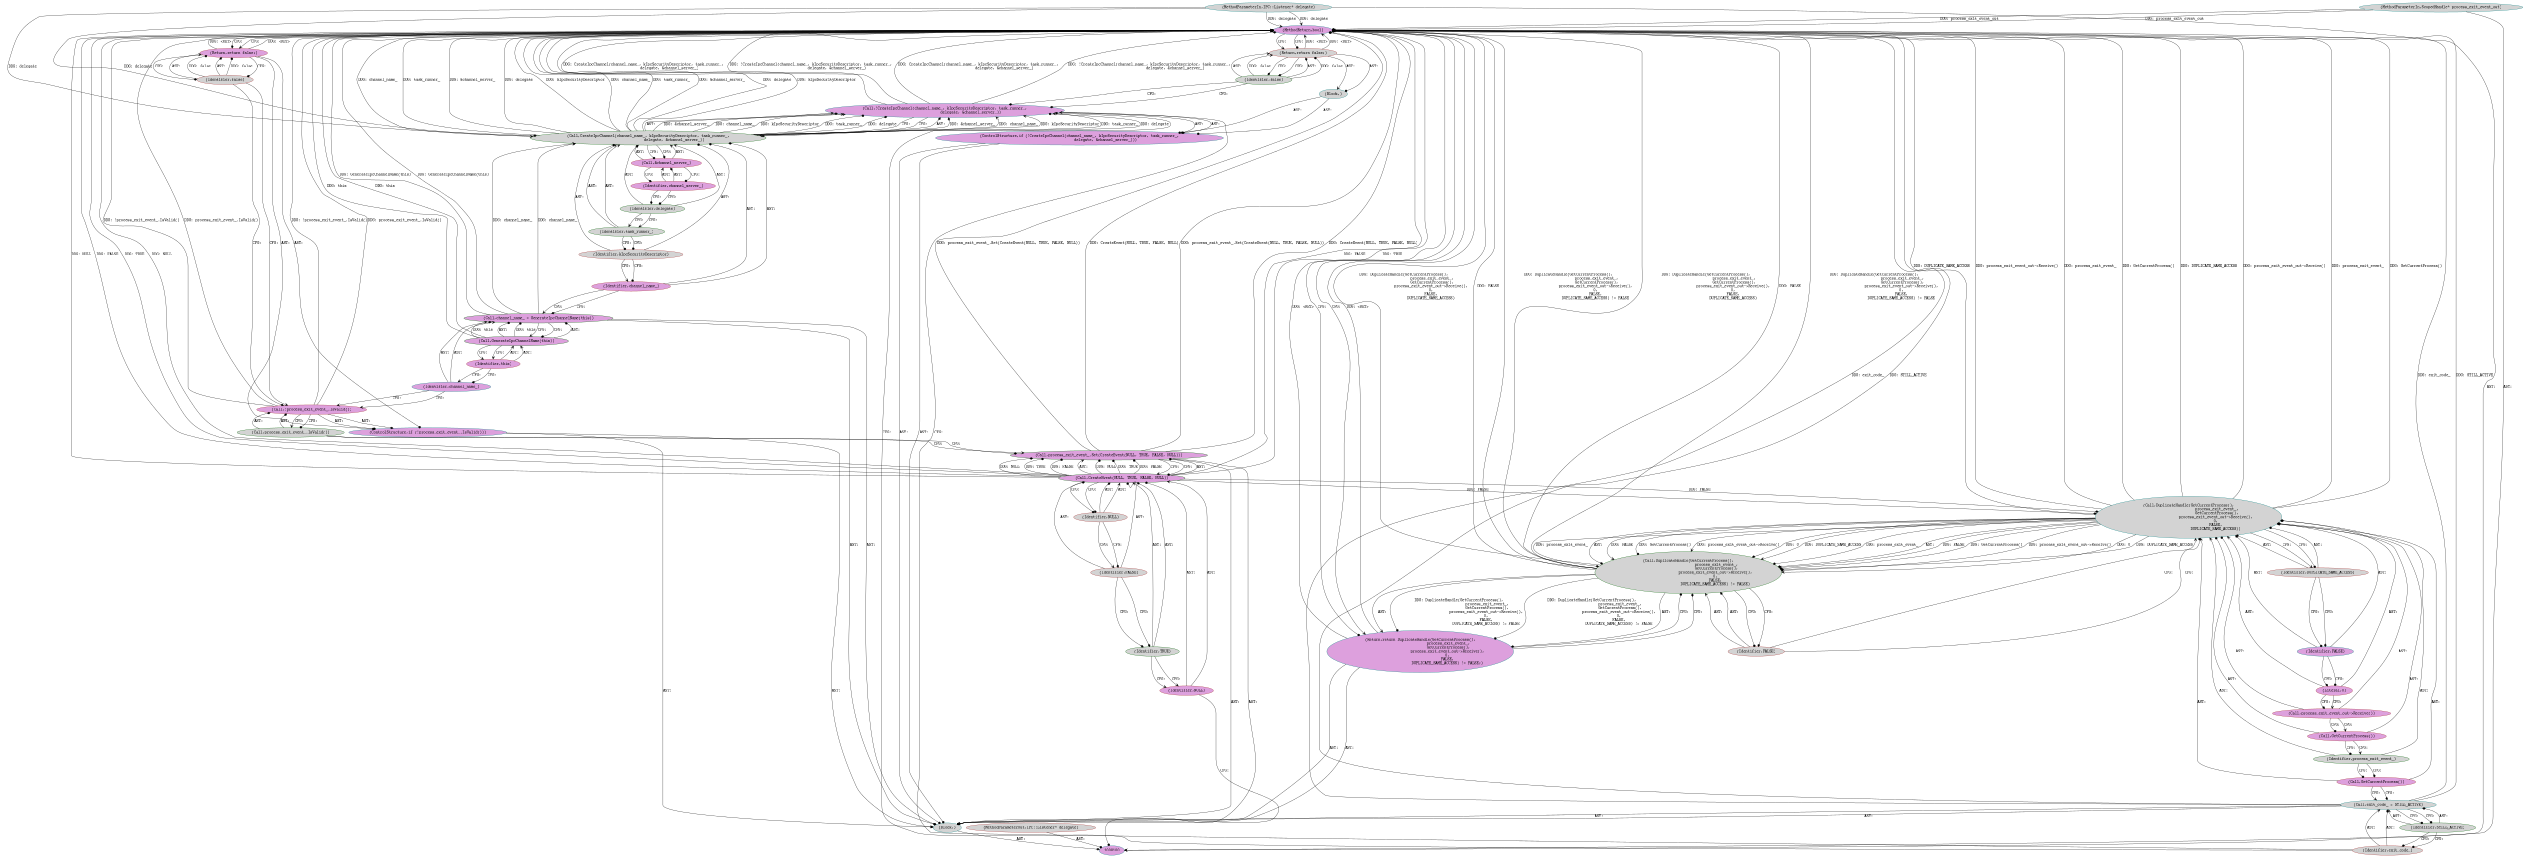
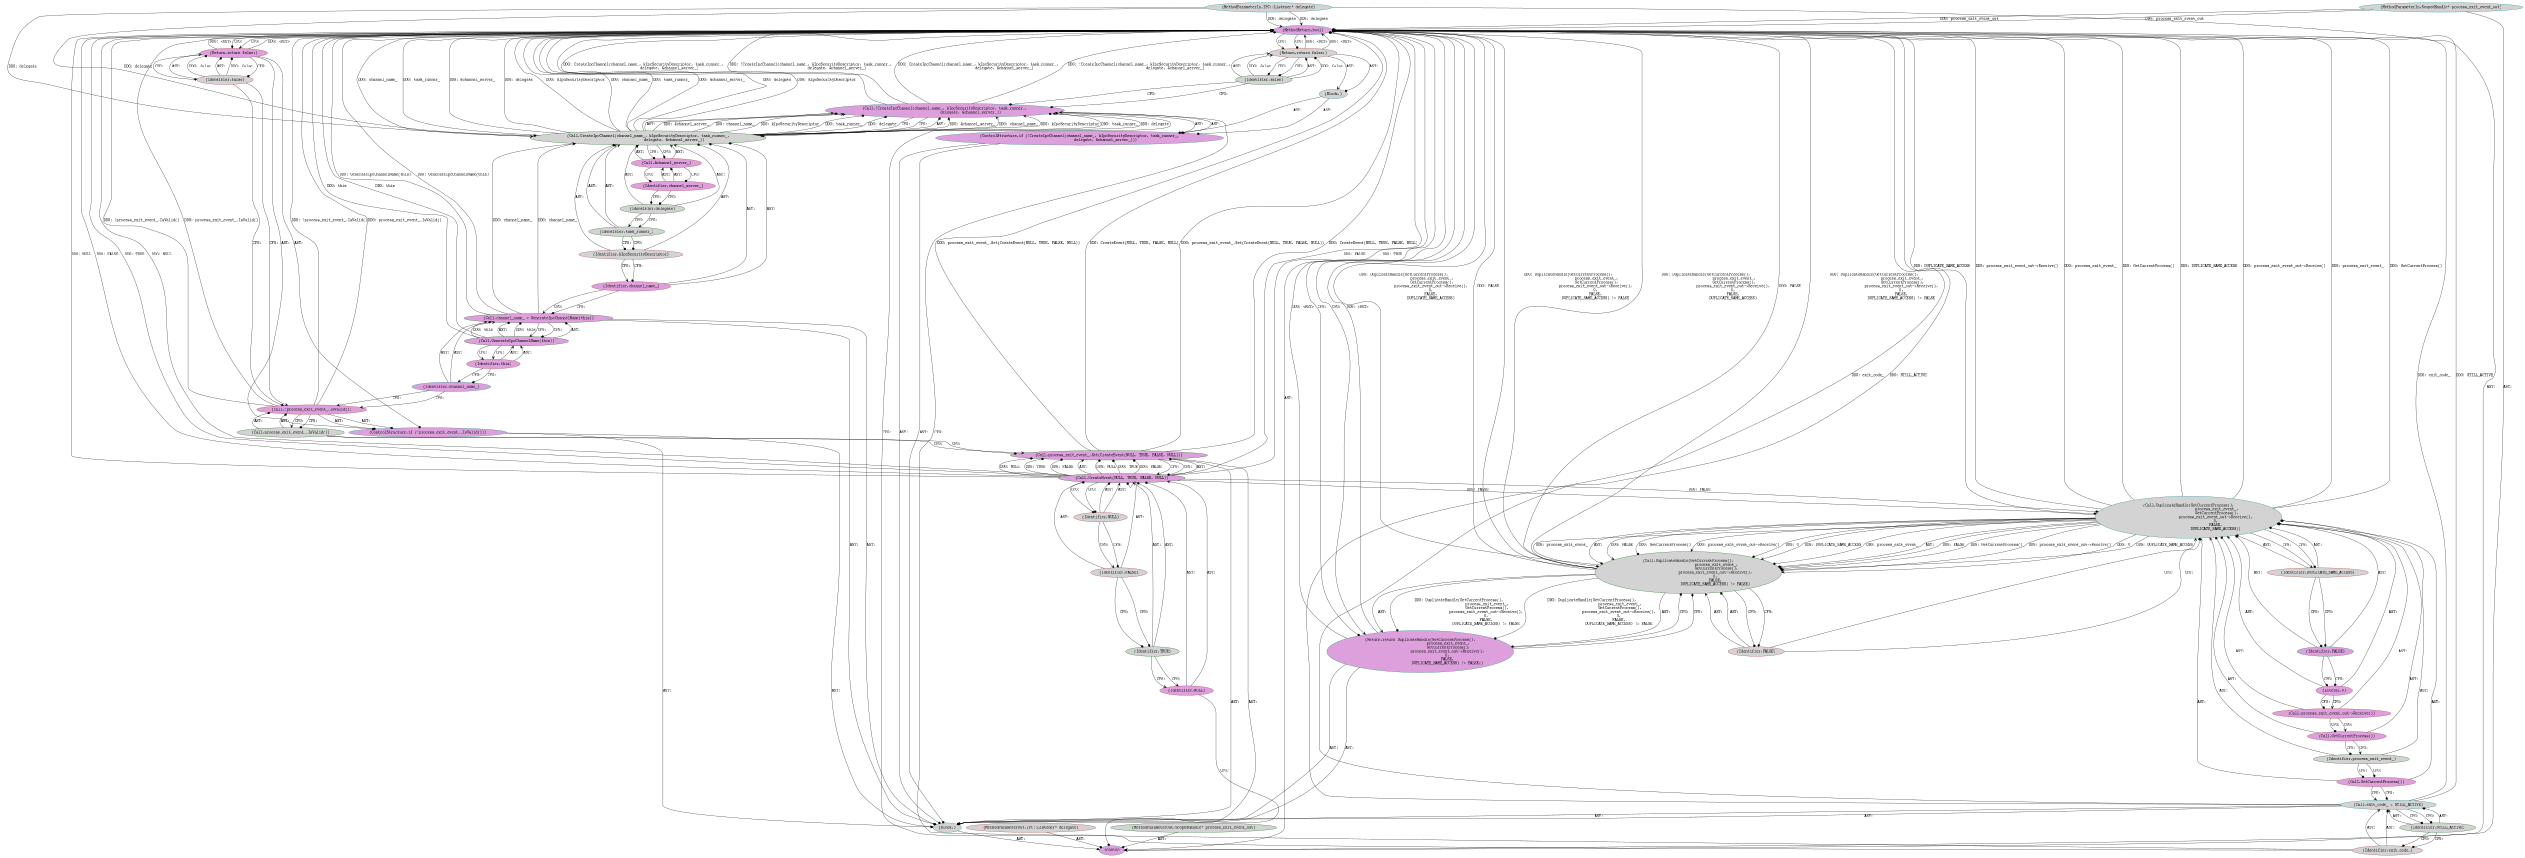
edge "(MethodReturn,bool)" -> "1008100": added, label "AST:"
node "(MethodParameterOut,ScopedHandle* process_exit_event_out)": added
